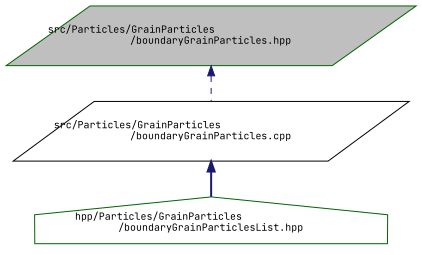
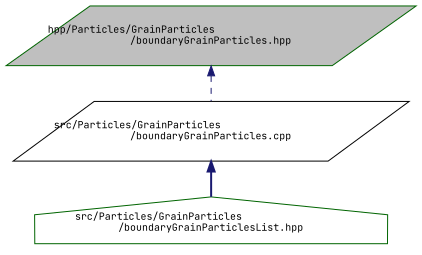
node "src/Particles/GrainParticles /boundaryGrainParticles.hpp": label "src/Particles/GrainParticles /boundaryGrainParticles.hpp" -> "hpp/Particles/GrainParticles /boundaryGrainParticles.hpp"
node "hpp/Particles/GrainParticles /boundaryGrainParticlesList.hpp": label "hpp/Particles/GrainParticles /boundaryGrainParticlesList.hpp" -> "src/Particles/GrainParticles /boundaryGrainParticlesList.hpp"
